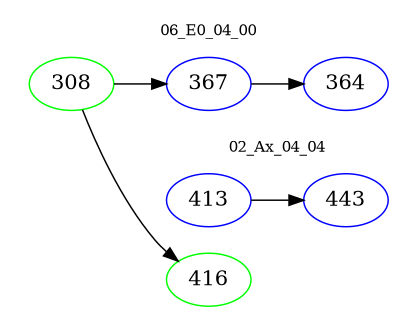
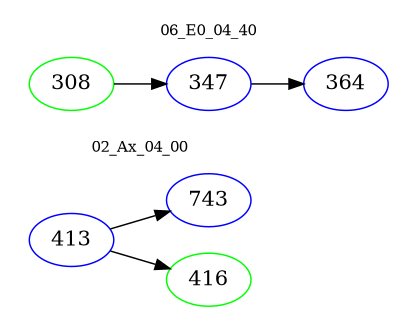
cluster "06_E0_04_00": label "06_E0_04_00" -> "06_E0_04_40"
node "367": label "367" -> "347"
cluster "02_Ax_04_04": label "02_Ax_04_04" -> "02_Ax_04_00"
edge "308" -> "416": now "413" -> "416"
node "443": label "443" -> "743"
